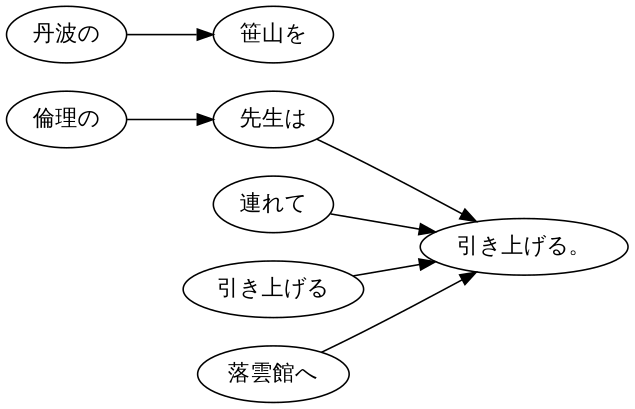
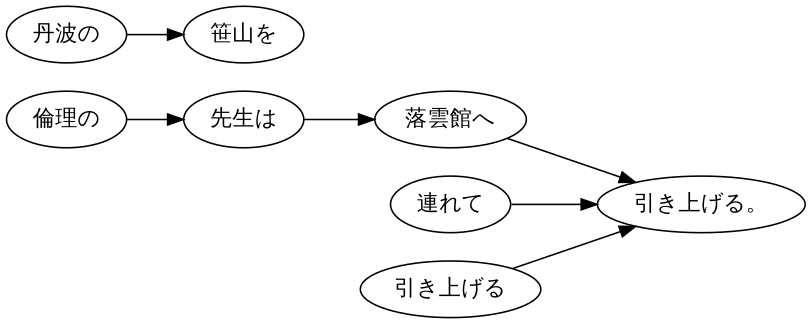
edge "先生は" -> "引き上げる。": now "先生は" -> "落雲館へ"
